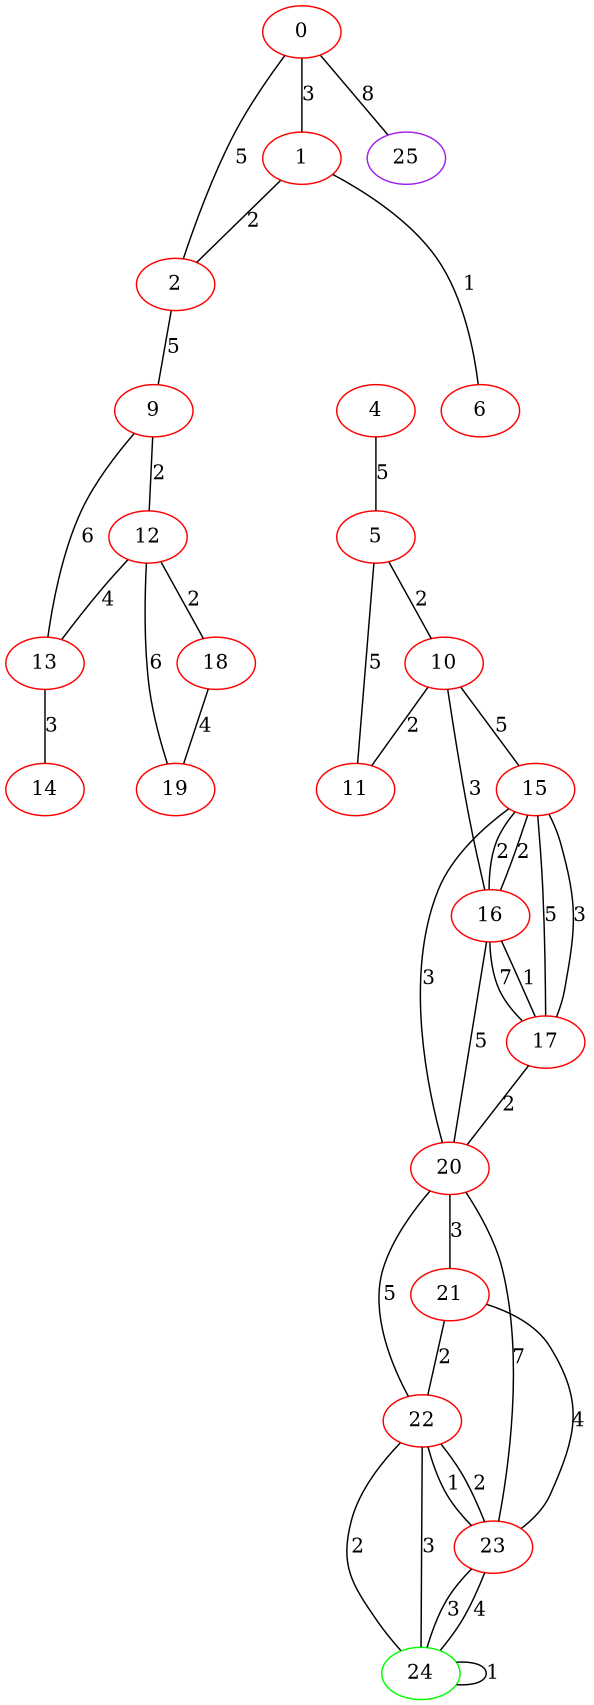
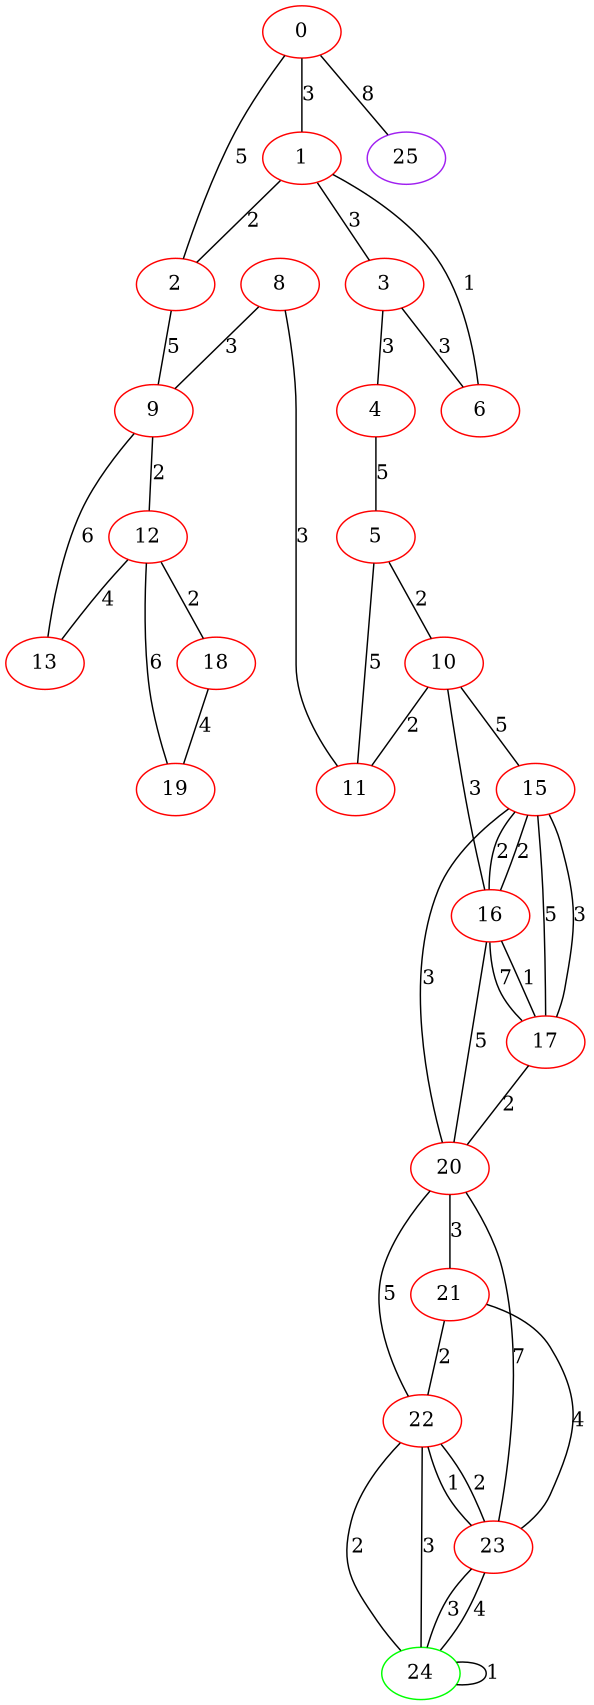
node "8": added
node "3": added
node "14": removed
